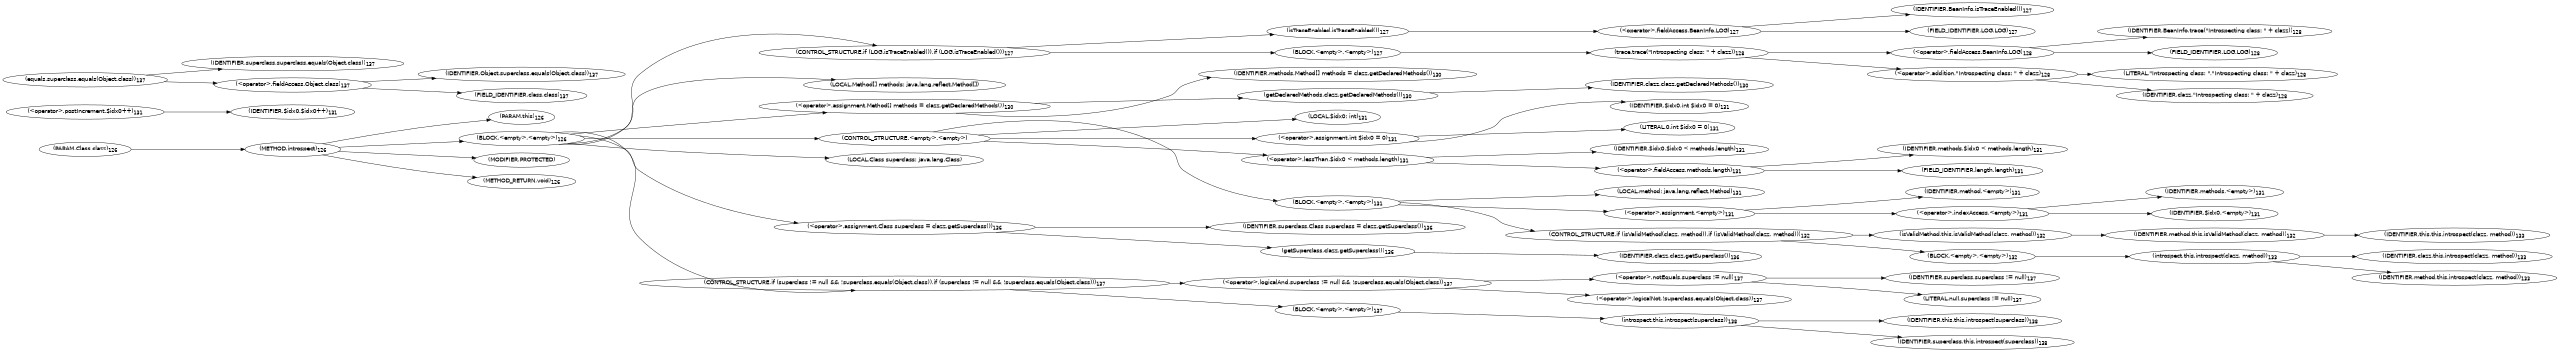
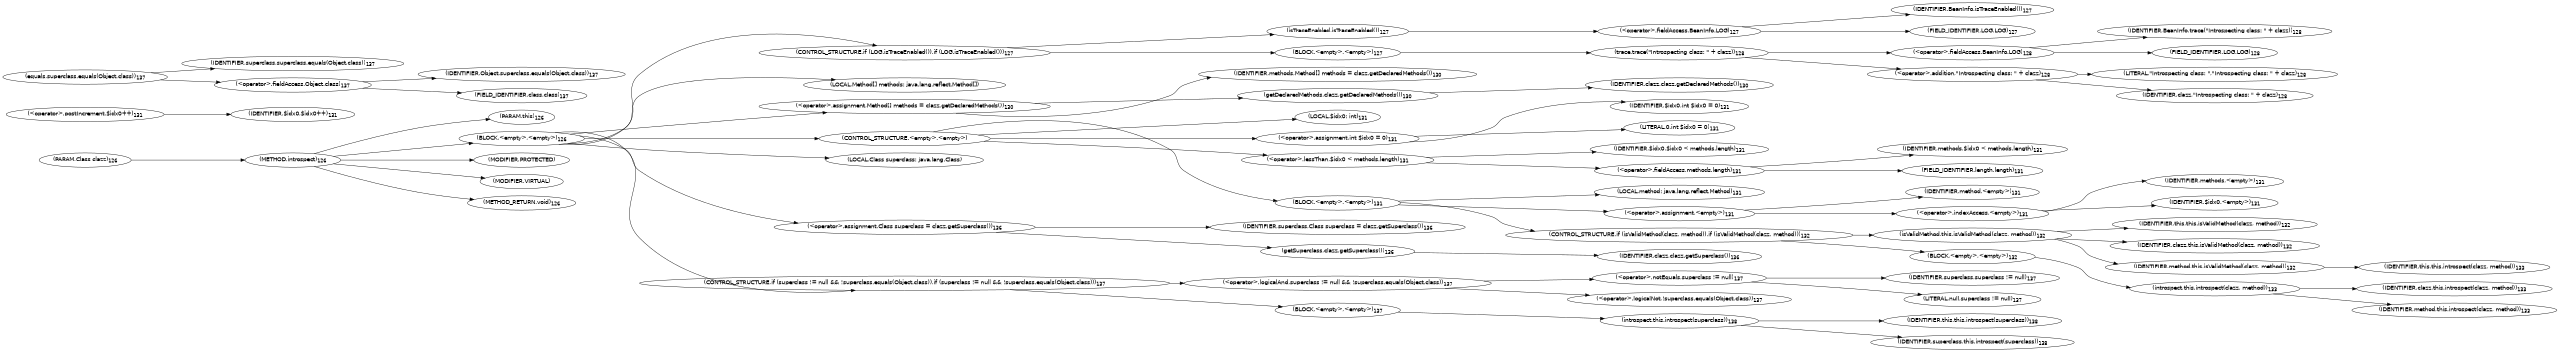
node "(MODIFIER,VIRTUAL)": added
node "(IDENTIFIER,this,this.isValidMethod(clazz, method))": added
node "(IDENTIFIER,clazz,this.isValidMethod(clazz, method))": added
